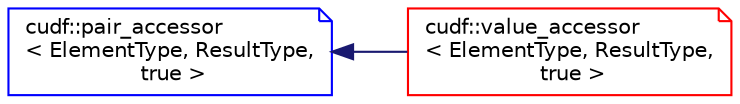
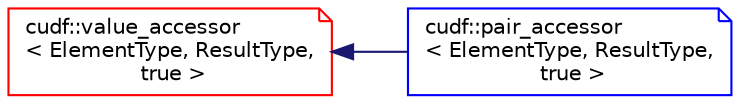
edge "cudf::value_accessor < ElementType, ResultType, true >" -> "cudf::pair_accessor < ElementType, ResultType, true >": reversed
